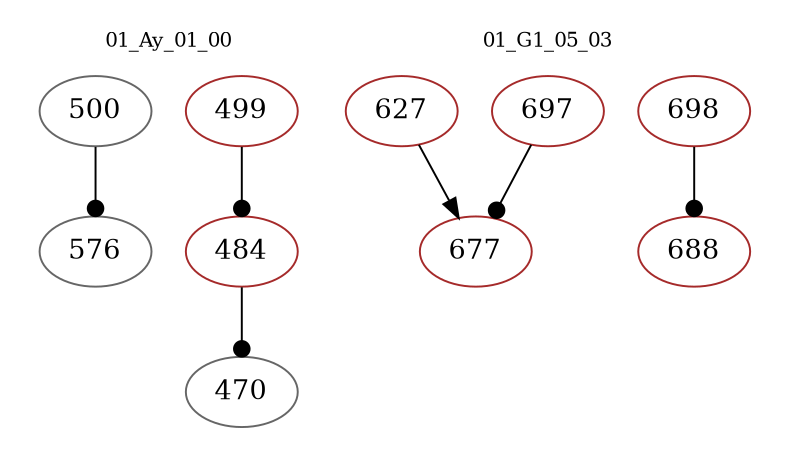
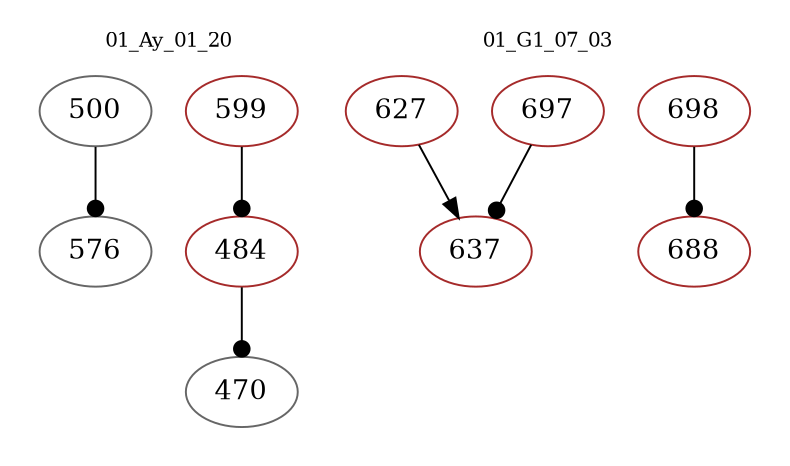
cluster "01_Ay_01_00": label "01_Ay_01_00" -> "01_Ay_01_20"
cluster "01_G1_05_03": label "01_G1_05_03" -> "01_G1_07_03"
node "499": label "499" -> "599"
node "677": label "677" -> "637"
